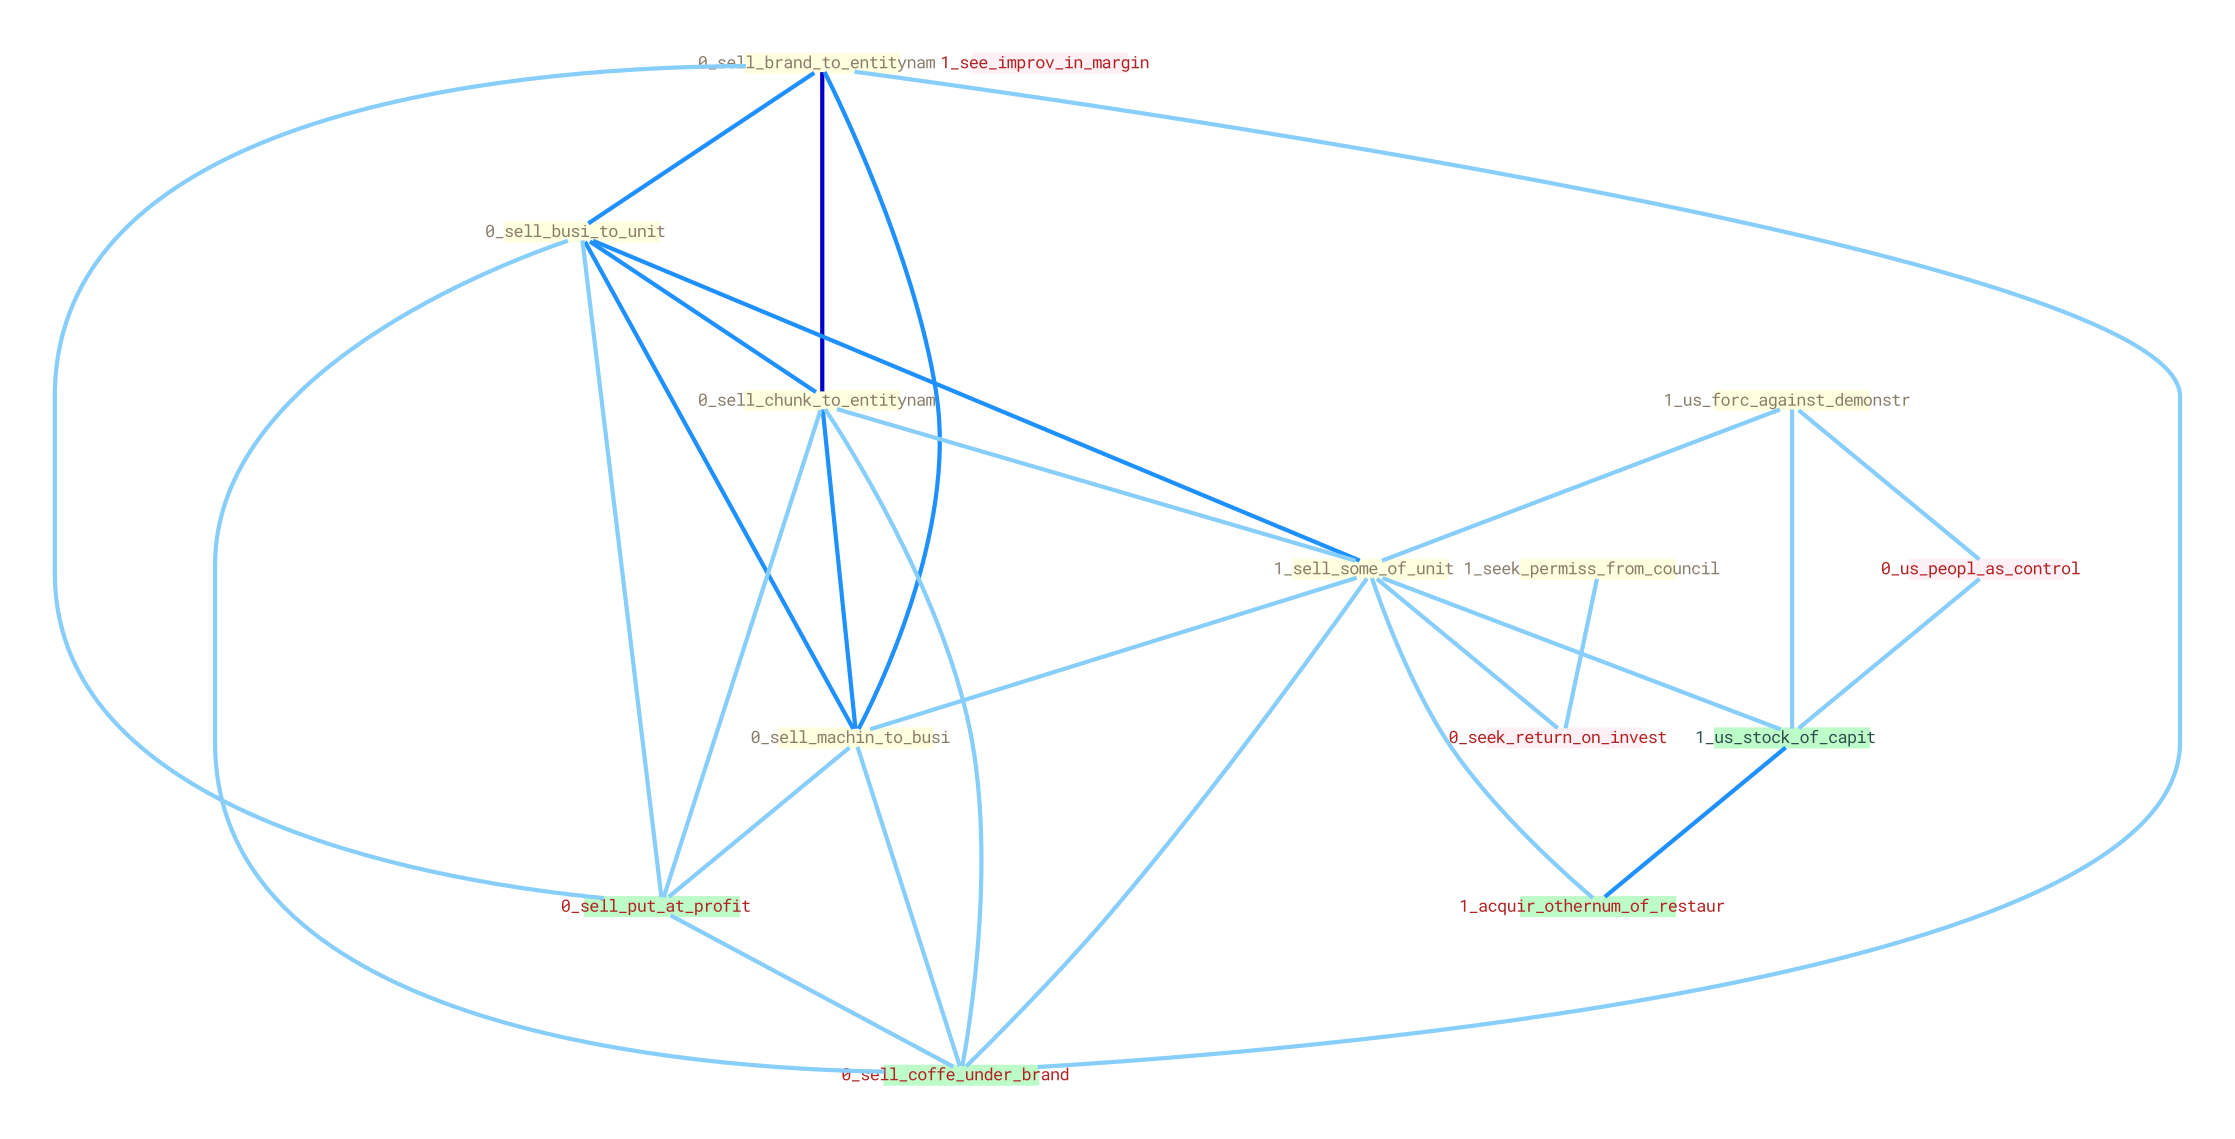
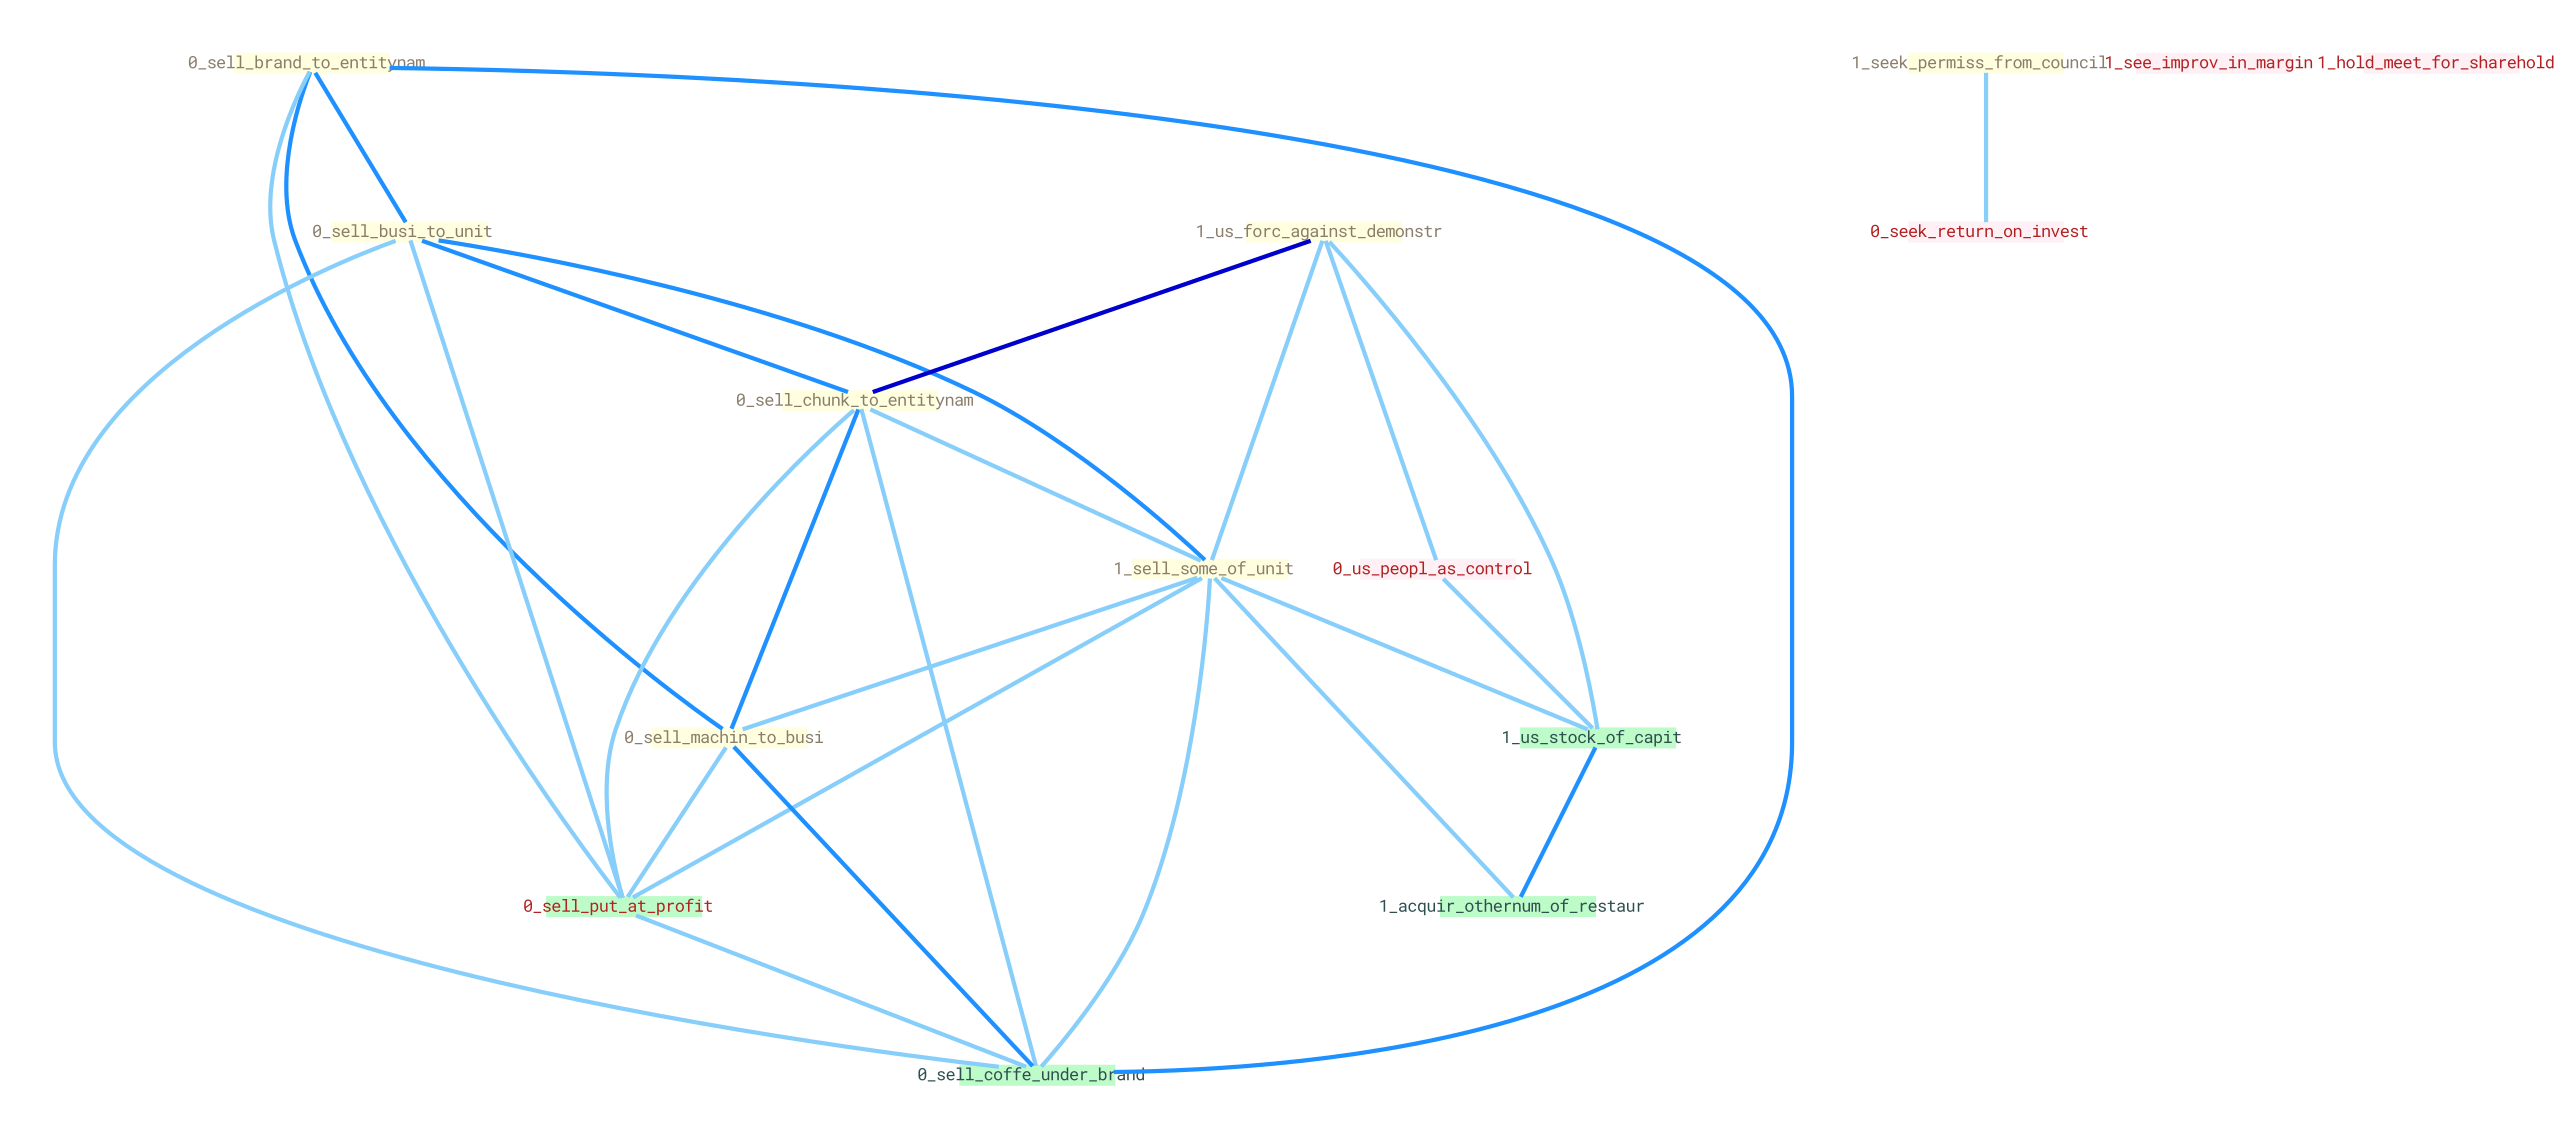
node "1_hold_meet_for_sharehold": added
edge "0_sell_brand_to_entitynam" -- "0_sell_chunk_to_entitynam": now "1_us_forc_against_demonstr" -- "0_sell_chunk_to_entitynam"
edge "0_sell_busi_to_unit" -- "0_sell_machin_to_busi": removed
edge "0_sell_brand_to_entitynam" -- "0_sell_coffe_under_brand": color #87cefa -> #1e90ff
edge "1_sell_some_of_unit" -- "0_seek_return_on_invest": now "1_sell_some_of_unit" -- "0_sell_put_at_profit"
edge "0_sell_machin_to_busi" -- "0_sell_coffe_under_brand": color #87cefa -> #1e90ff
node "1_acquir_othernum_of_restaur": fontcolor #b22222 -> #2f4f4f
node "0_sell_coffe_under_brand": fontcolor #b22222 -> #2f4f4f
